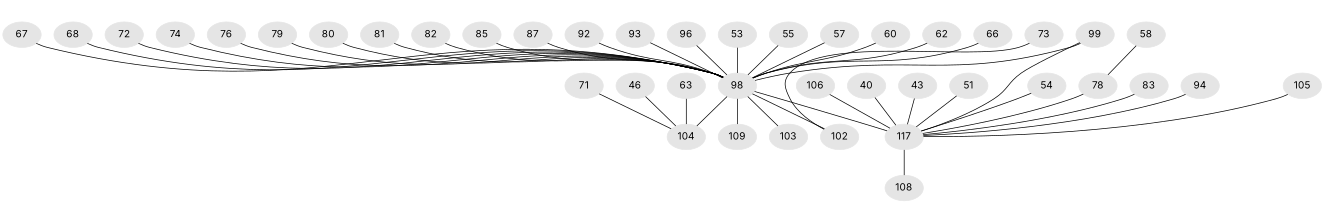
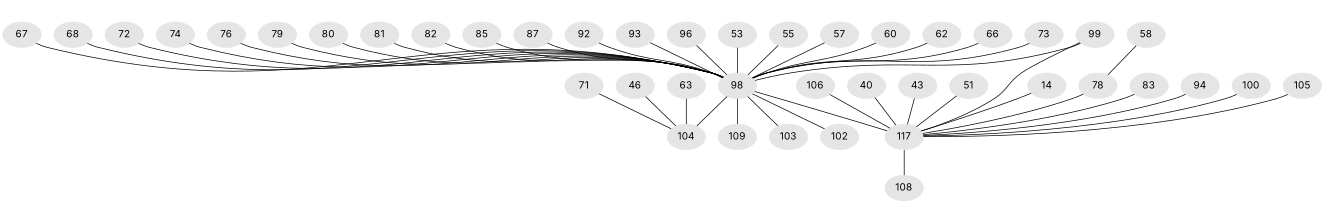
edge "73" -- "102": now "73" -- "98"
node "54": label "54" -> "14"
node "100": added
